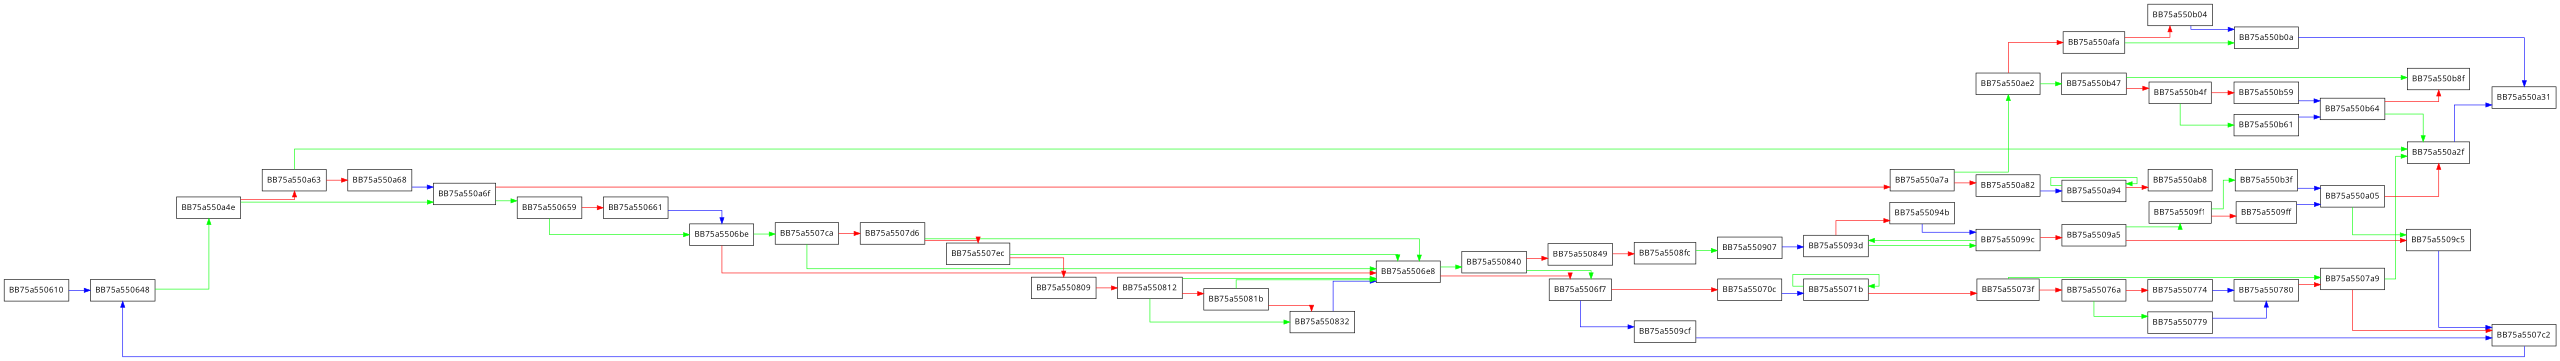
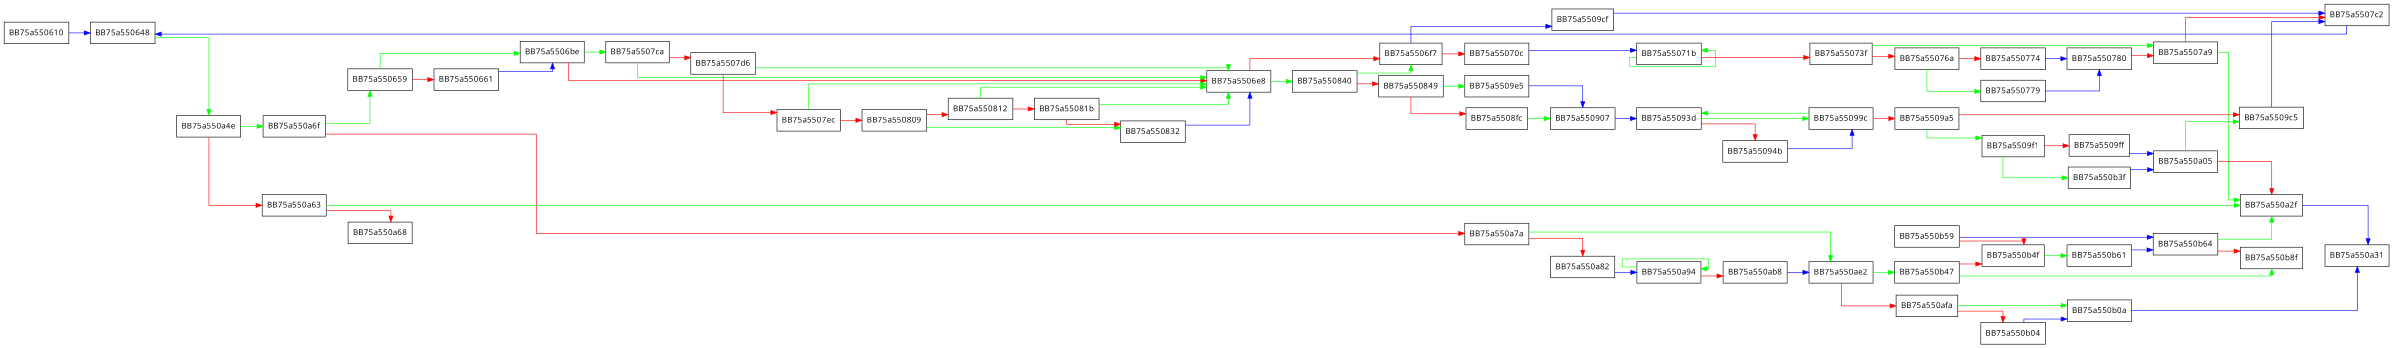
node "BB75a5509e5": added
edge "BB75a550b4f" -> "BB75a550b59": reversed
edge "BB75a550a68" -> "BB75a550a6f": removed
edge "BB75a550ab8" -> "BB75a550ae2": added
edge "BB75a550812" -> "BB75a550832": now "BB75a550809" -> "BB75a550832"
